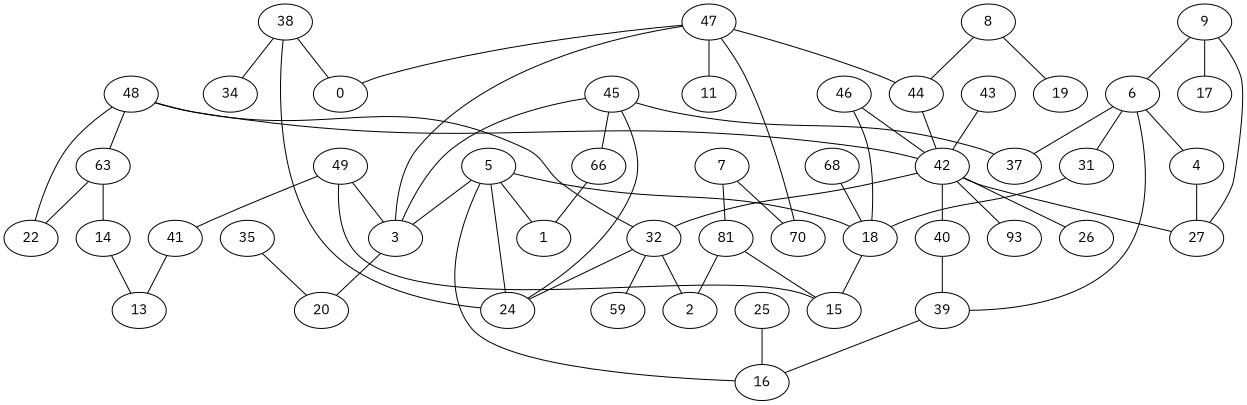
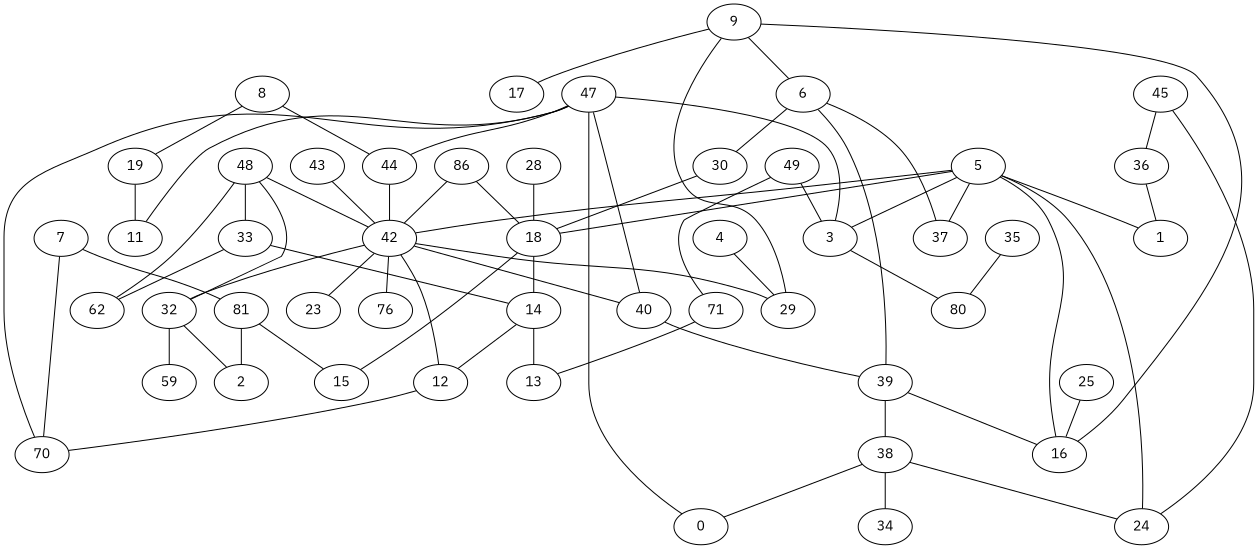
edge "9" -- "16": added
node "46": label "46" -> "86"
edge "45" -- "37": now "5" -- "37"
edge "6" -- "4": removed
edge "45" -- "3": removed
node "63": label "63" -> "33"
node "66": label "66" -> "36"
node "68": label "68" -> "28"
node "31": label "31" -> "30"
edge "47" -- "40": added
edge "5" -- "42": added
edge "19" -- "11": added
node "22": label "22" -> "62"
node "41": label "41" -> "71"
node "93": label "93" -> "23"
node "26": label "26" -> "76"
node "27": label "27" -> "29"
edge "18" -- "14": added
edge "32" -- "24": removed
edge "49" -- "15": removed
node "20": label "20" -> "80"
node "12": added
edge "39" -- "38": added
